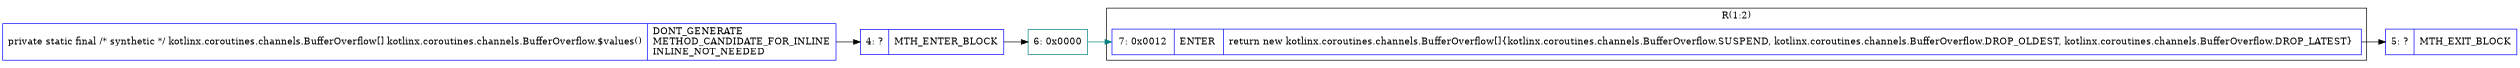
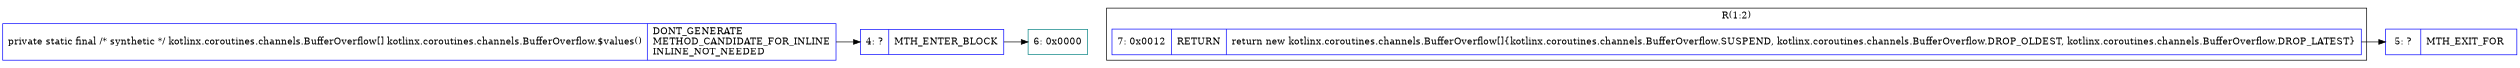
edge "6: 0x0000" -> "7: 0x0012": removed
node "7: 0x0012": text "ENTER" -> "RETURN"
node "5: ?": text "MTH_EXIT_BLOCK" -> "MTH_EXIT_FOR"
